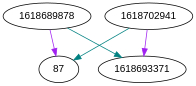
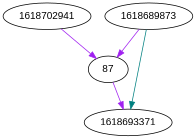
node "1618689878": label "1618689878" -> "1618689873"
edge "1618702941" -> "1618693371": now "87" -> "1618693371"
edge "1618702941" -> "87": color teal -> purple
